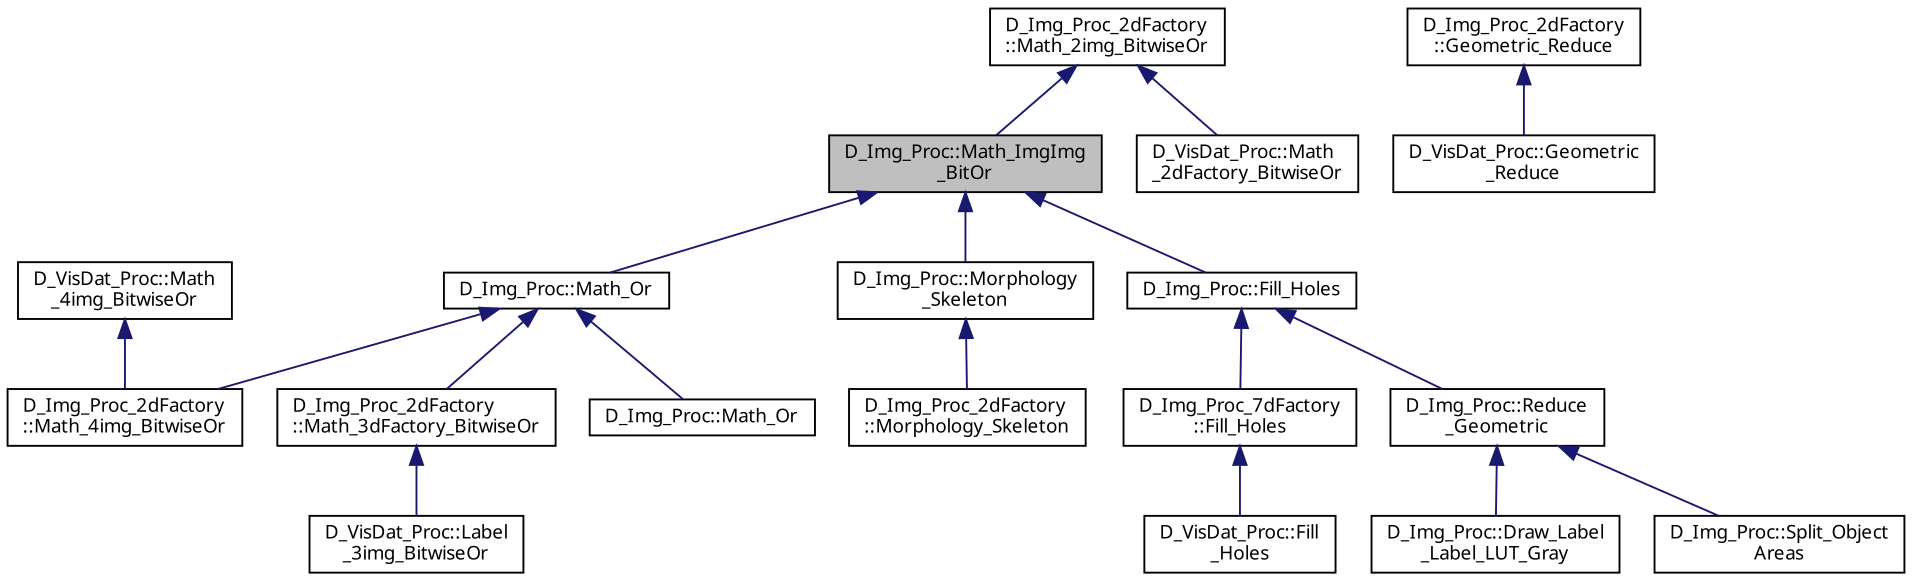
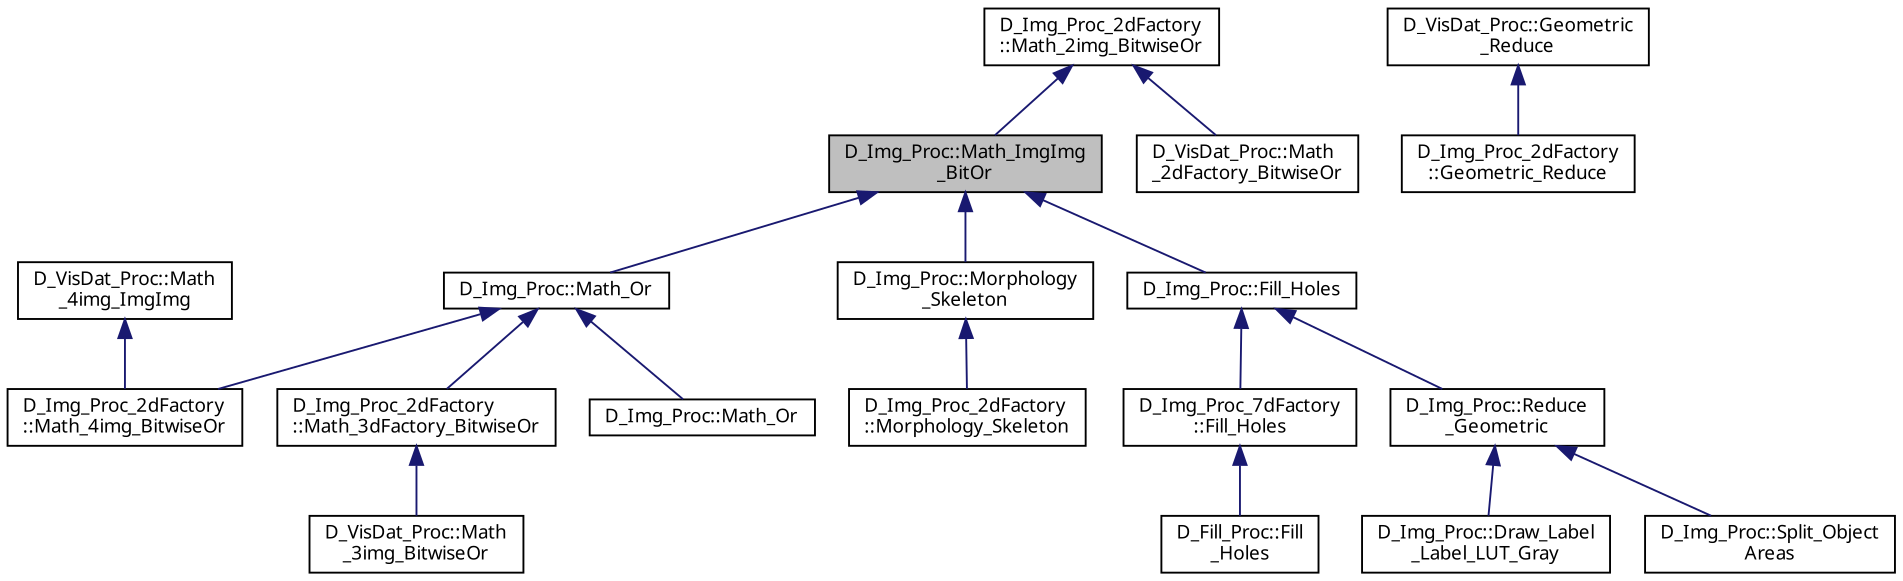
edge "D_VisDat_Proc::Geometric _Reduce" -> "D_Img_Proc_2dFactory ::Geometric_Reduce": reversed
node "D_VisDat_Proc::Math _4img_BitwiseOr": label "D_VisDat_Proc::Math _4img_BitwiseOr" -> "D_VisDat_Proc::Math _4img_ImgImg"
node "D_VisDat_Proc::Label _3img_BitwiseOr": label "D_VisDat_Proc::Label _3img_BitwiseOr" -> "D_VisDat_Proc::Math _3img_BitwiseOr"
node "D_VisDat_Proc::Fill _Holes": label "D_VisDat_Proc::Fill _Holes" -> "D_Fill_Proc::Fill _Holes"
